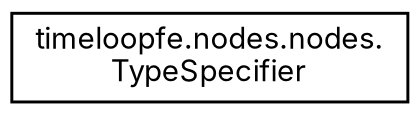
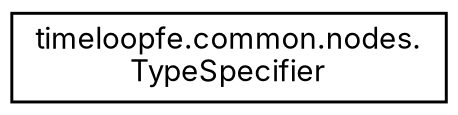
node "timeloopfe.nodes.nodes. TypeSpecifier": label "timeloopfe.nodes.nodes. TypeSpecifier" -> "timeloopfe.common.nodes. TypeSpecifier"
